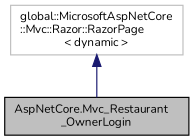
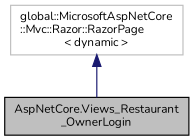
node "AspNetCore.Mvc_Restaurant _OwnerLogin": label "AspNetCore.Mvc_Restaurant _OwnerLogin" -> "AspNetCore.Views_Restaurant _OwnerLogin"
